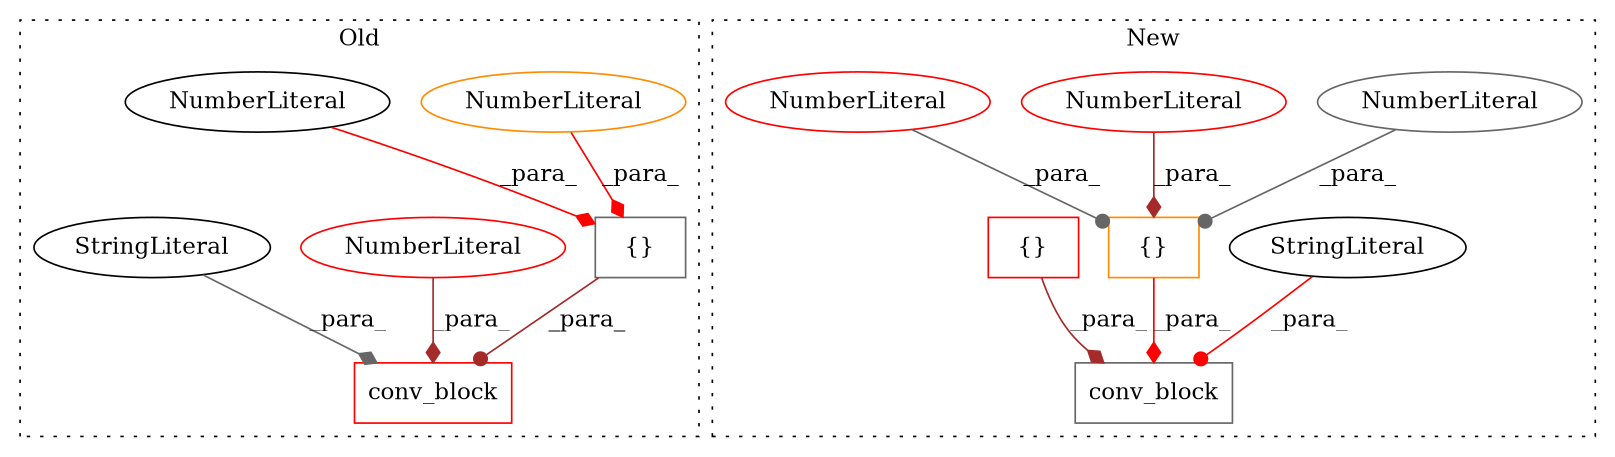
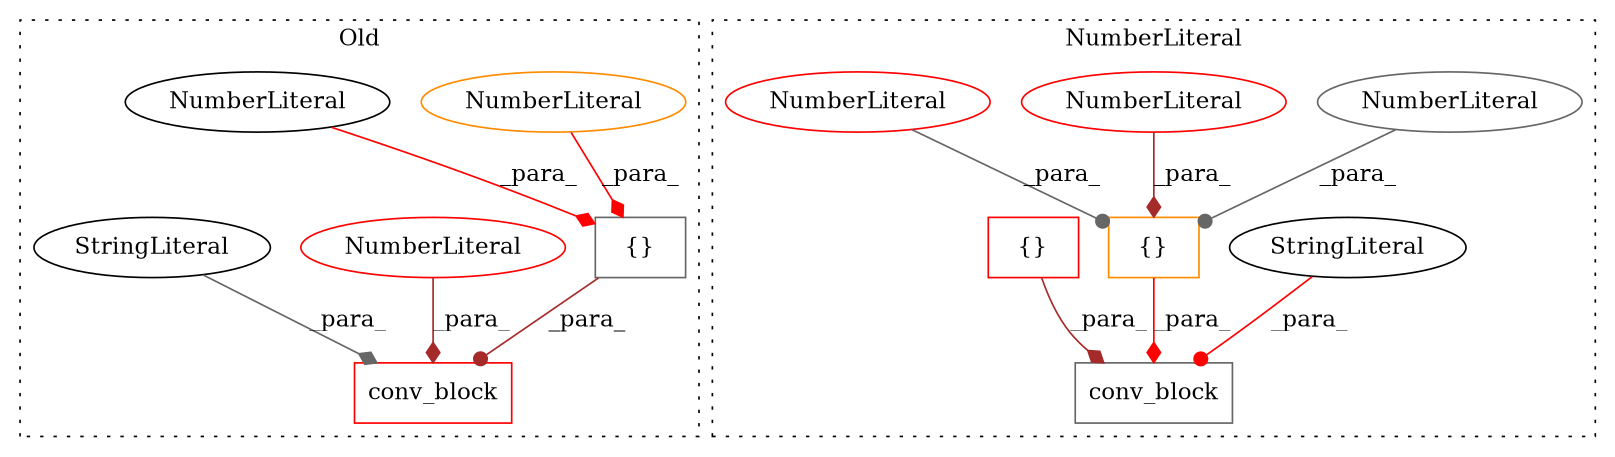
cluster "New": label "New" -> "NumberLiteral"
